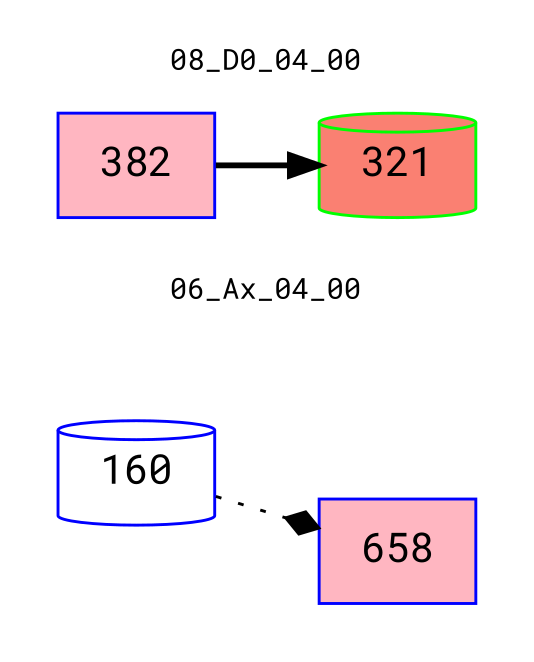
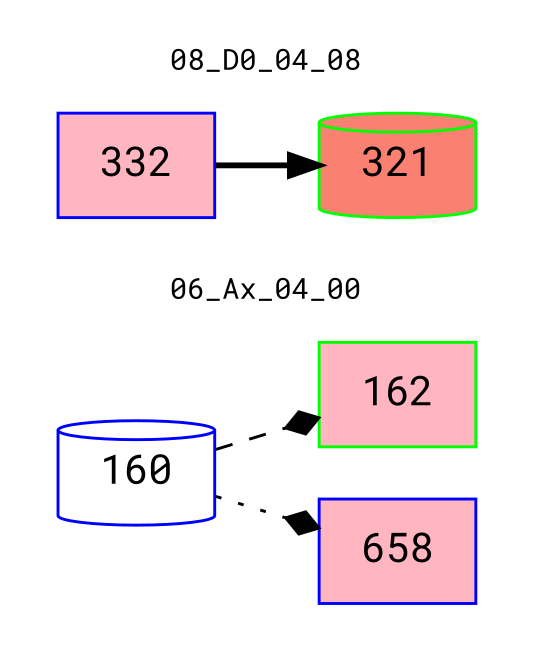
cluster "08_D0_04_00": label "08_D0_04_00" -> "08_D0_04_08"
node "382": label "382" -> "332"
node "162": added
